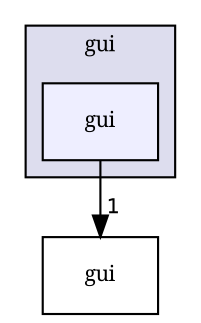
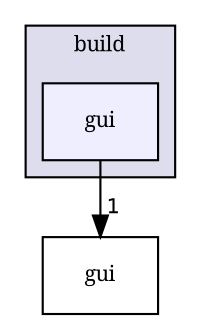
cluster "gui": label "gui" -> "build"
